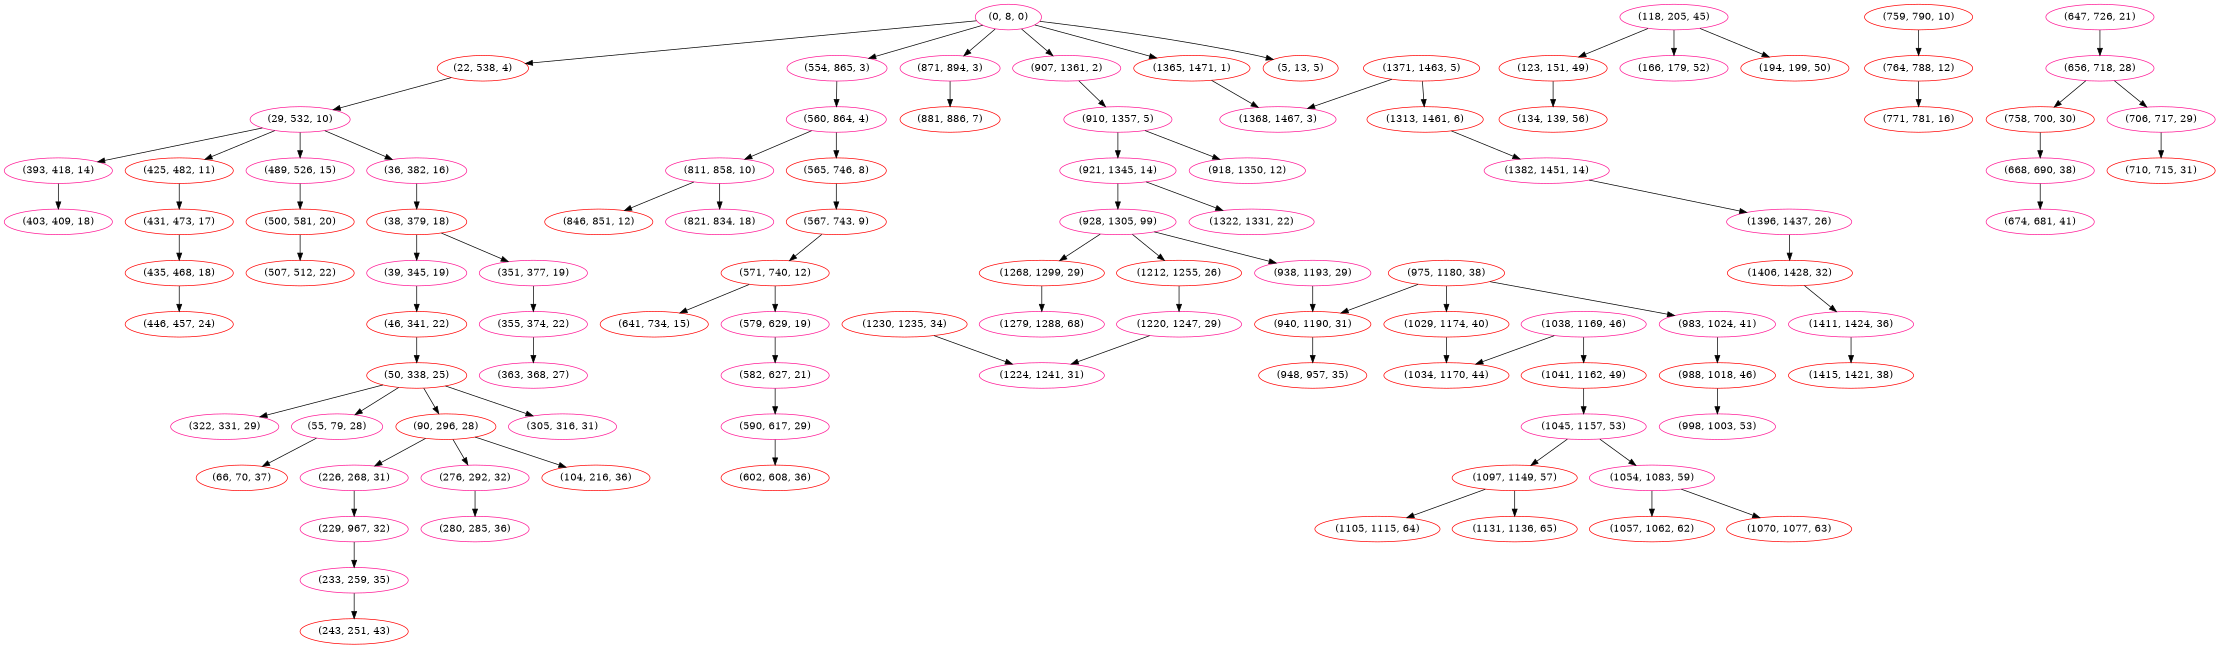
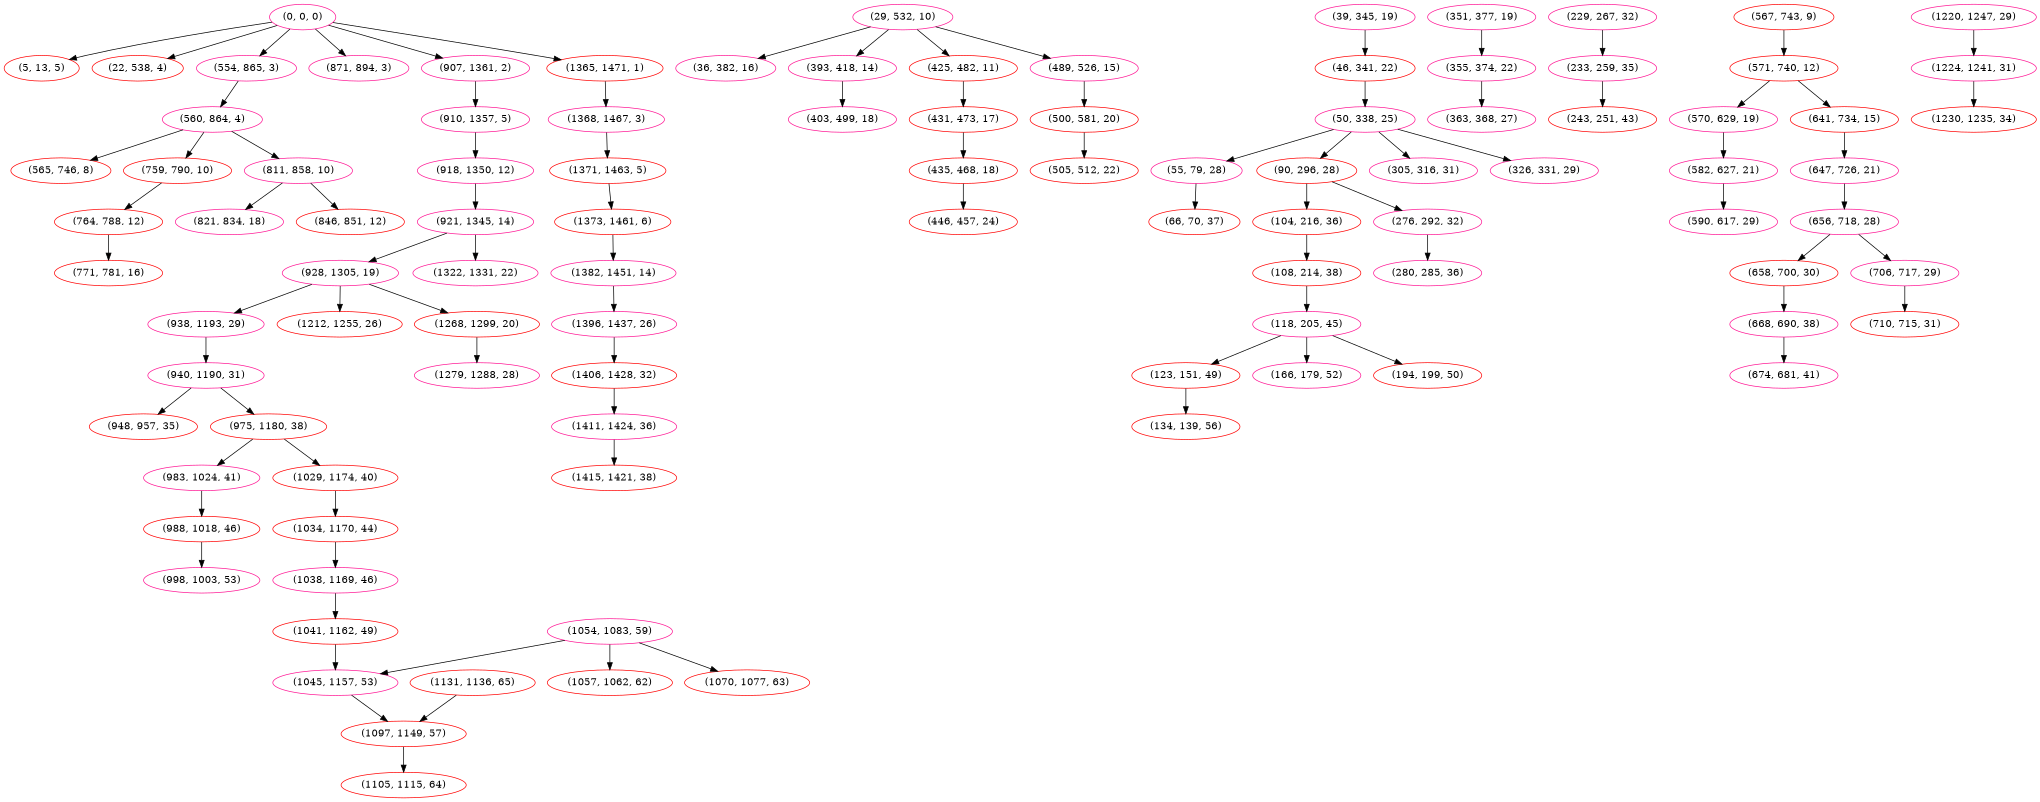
node "(0, 8, 0)": label "(0, 8, 0)" -> "(0, 0, 0)"
edge "(22, 538, 4)" -> "(29, 532, 10)": removed
edge "(1371, 1463, 5)" -> "(1368, 1467, 3)": reversed
node "(881, 886, 7)": removed
node "(1313, 1461, 6)": label "(1313, 1461, 6)" -> "(1373, 1461, 6)"
node "(758, 700, 30)": label "(758, 700, 30)" -> "(658, 700, 30)"
edge "(560, 864, 4)" -> "(759, 790, 10)": added
edge "(910, 1357, 5)" -> "(921, 1345, 14)": now "(918, 1350, 12)" -> "(921, 1345, 14)"
edge "(641, 734, 15)" -> "(647, 726, 21)": added
edge "(565, 746, 8)" -> "(567, 743, 9)": removed
node "(403, 409, 18)": label "(403, 409, 18)" -> "(403, 499, 18)"
node "(38, 379, 18)": removed
node "(928, 1305, 99)": label "(928, 1305, 99)" -> "(928, 1305, 19)"
node "(507, 512, 22)": label "(507, 512, 22)" -> "(505, 512, 22)"
node "(1268, 1299, 29)": label "(1268, 1299, 29)" -> "(1268, 1299, 20)"
node "(108, 214, 38)": added
edge "(1212, 1255, 26)" -> "(1220, 1247, 29)": removed
edge "(975, 1180, 38)" -> "(940, 1190, 31)": reversed
node "(579, 629, 19)": label "(579, 629, 19)" -> "(570, 629, 19)"
node "(1279, 1288, 68)": label "(1279, 1288, 68)" -> "(1279, 1288, 28)"
node "(940, 1190, 31)": color red -> deeppink
edge "(1230, 1235, 34)" -> "(1224, 1241, 31)": reversed
edge "(1038, 1169, 46)" -> "(1034, 1170, 44)": reversed
node "(50, 338, 25)": color red -> deeppink
node "(322, 331, 29)": label "(322, 331, 29)" -> "(326, 331, 29)"
edge "(1045, 1157, 53)" -> "(1054, 1083, 59)": reversed
node "(226, 268, 31)": removed
node "(602, 608, 36)": removed
edge "(1097, 1149, 57)" -> "(1131, 1136, 65)": reversed
node "(229, 967, 32)": label "(229, 967, 32)" -> "(229, 267, 32)"
